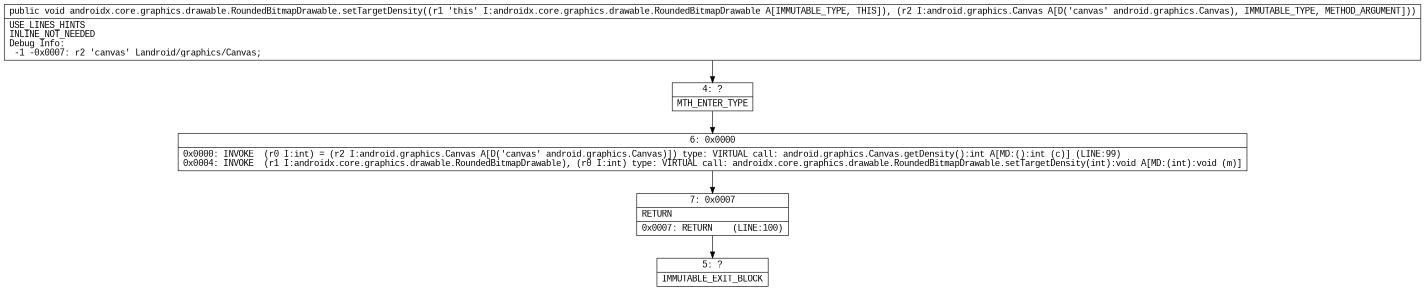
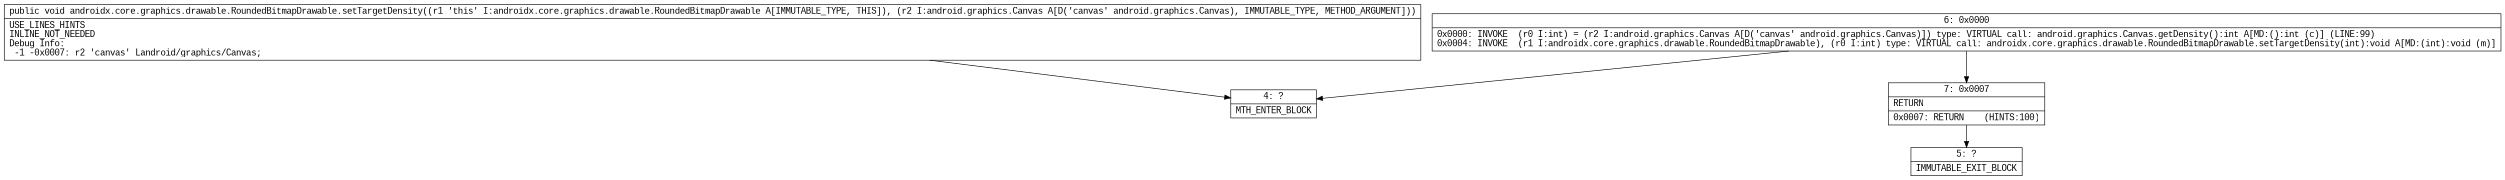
node "4: ?": text "MTH_ENTER_TYPE" -> "MTH_ENTER_BLOCK"
edge "4: ?" -> "6: 0x0000": reversed
node "7: 0x0007": text "0x0007: RETURN    (LINE:100)" -> "0x0007: RETURN    (HINTS:100)"
